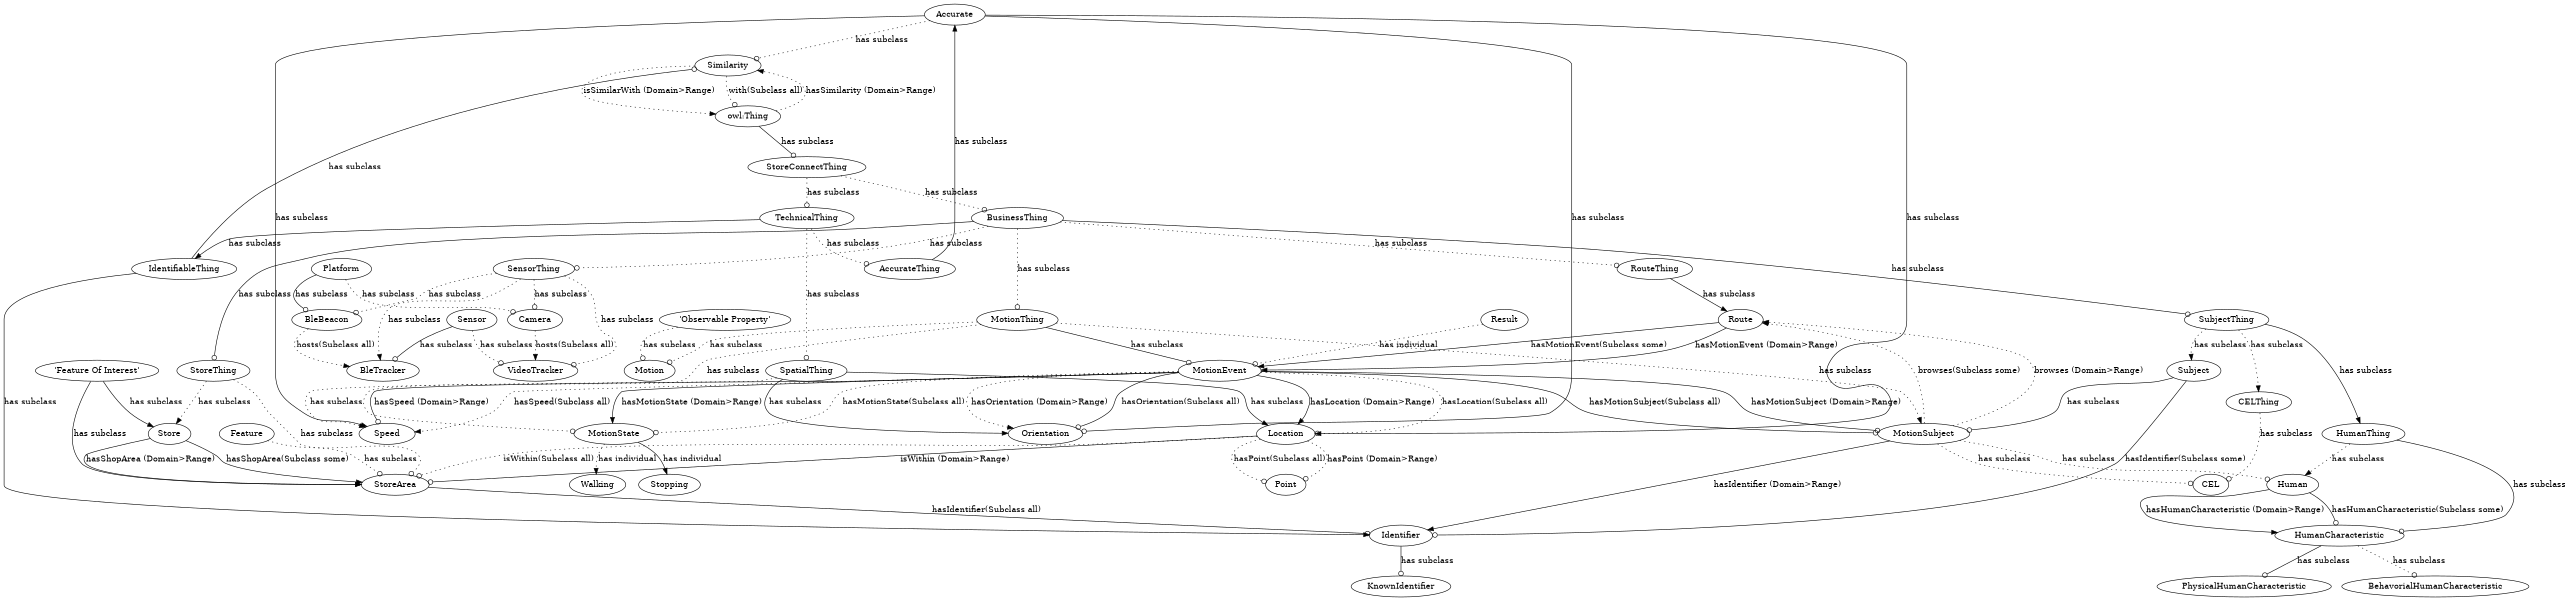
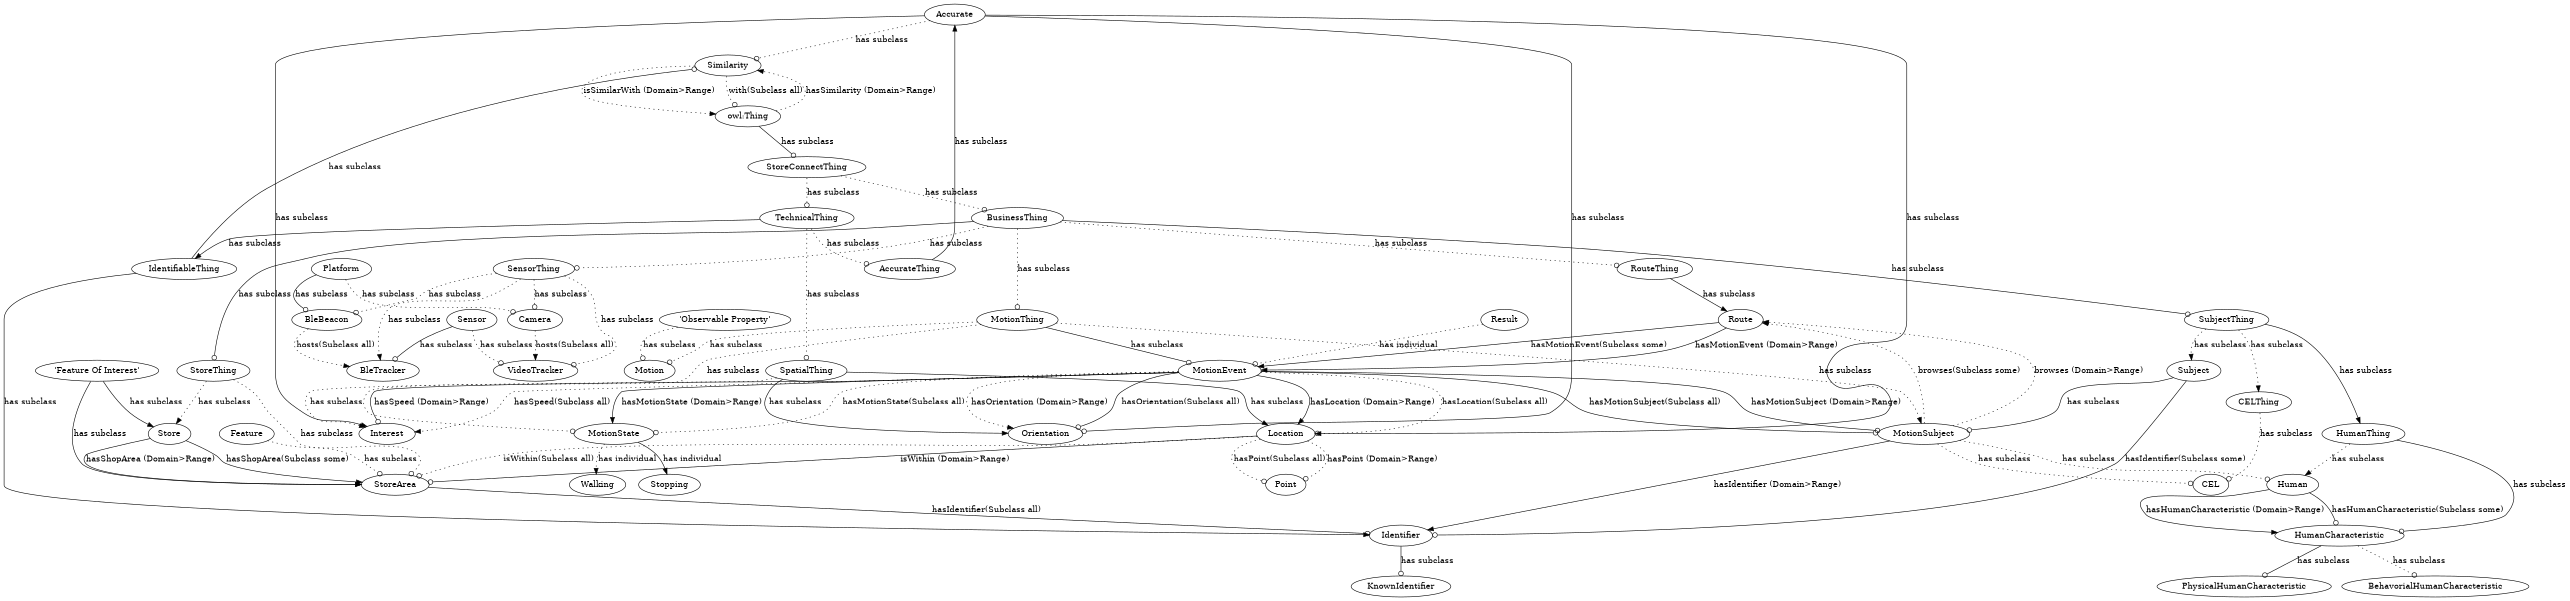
node "Speed": label "Speed" -> "Interest"
